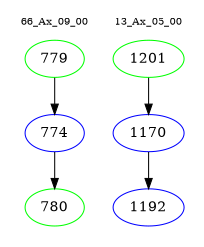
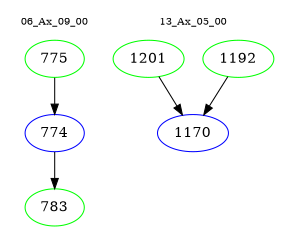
cluster "66_Ax_09_00": label "66_Ax_09_00" -> "06_Ax_09_00"
node "779": label "779" -> "775"
edge "1170" -> "1192": reversed
node "780": label "780" -> "783"
node "1192": color blue -> green
